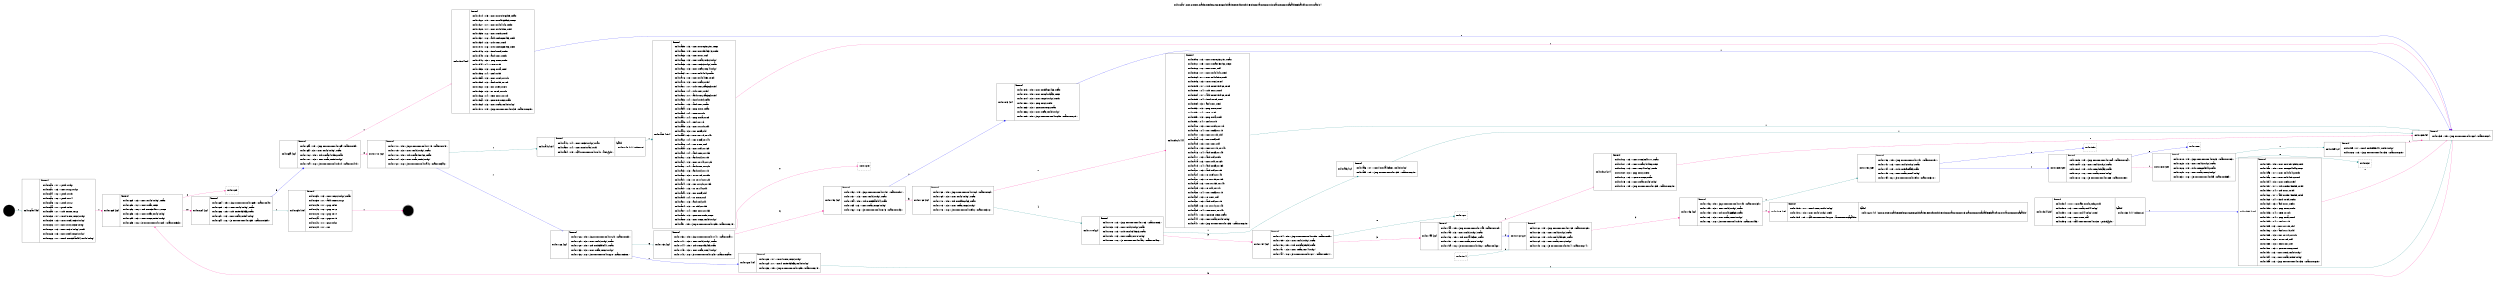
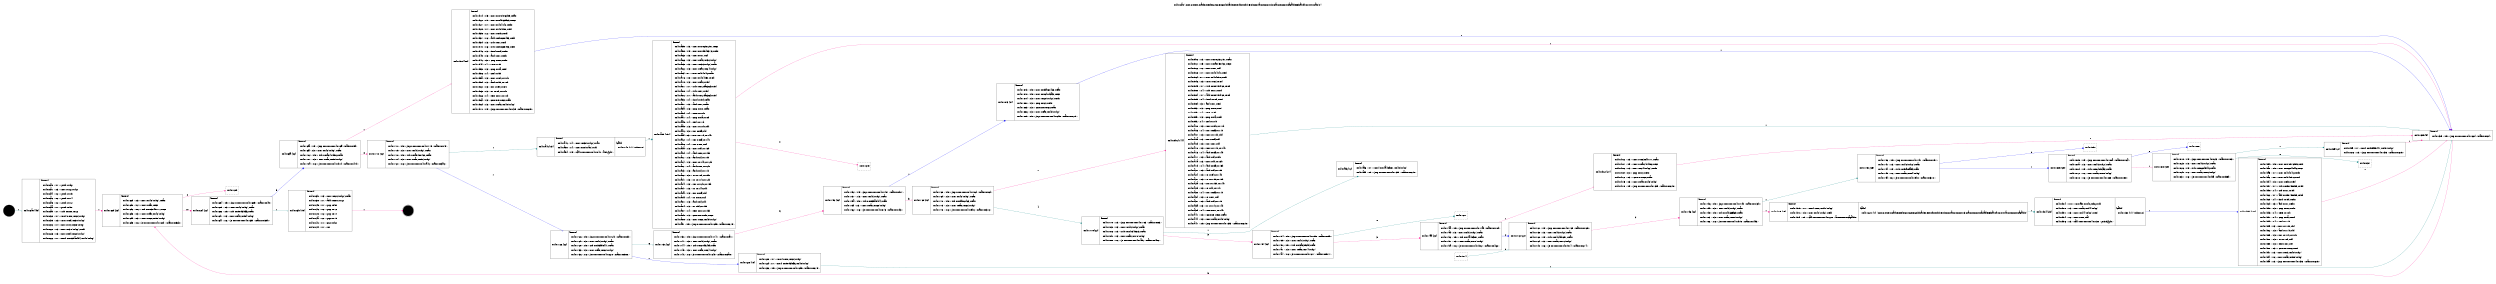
edge "0x401af6 [12]" -> "0x401cb5 [5]": removed, label "1"
edge "0x40173c [22]" -> "0x401c4e": now "0x401a59 [157]" -> "0x401c4e"
edge "0x401b75 [15]" -> "0x401b84 [23]": added, label "1"
